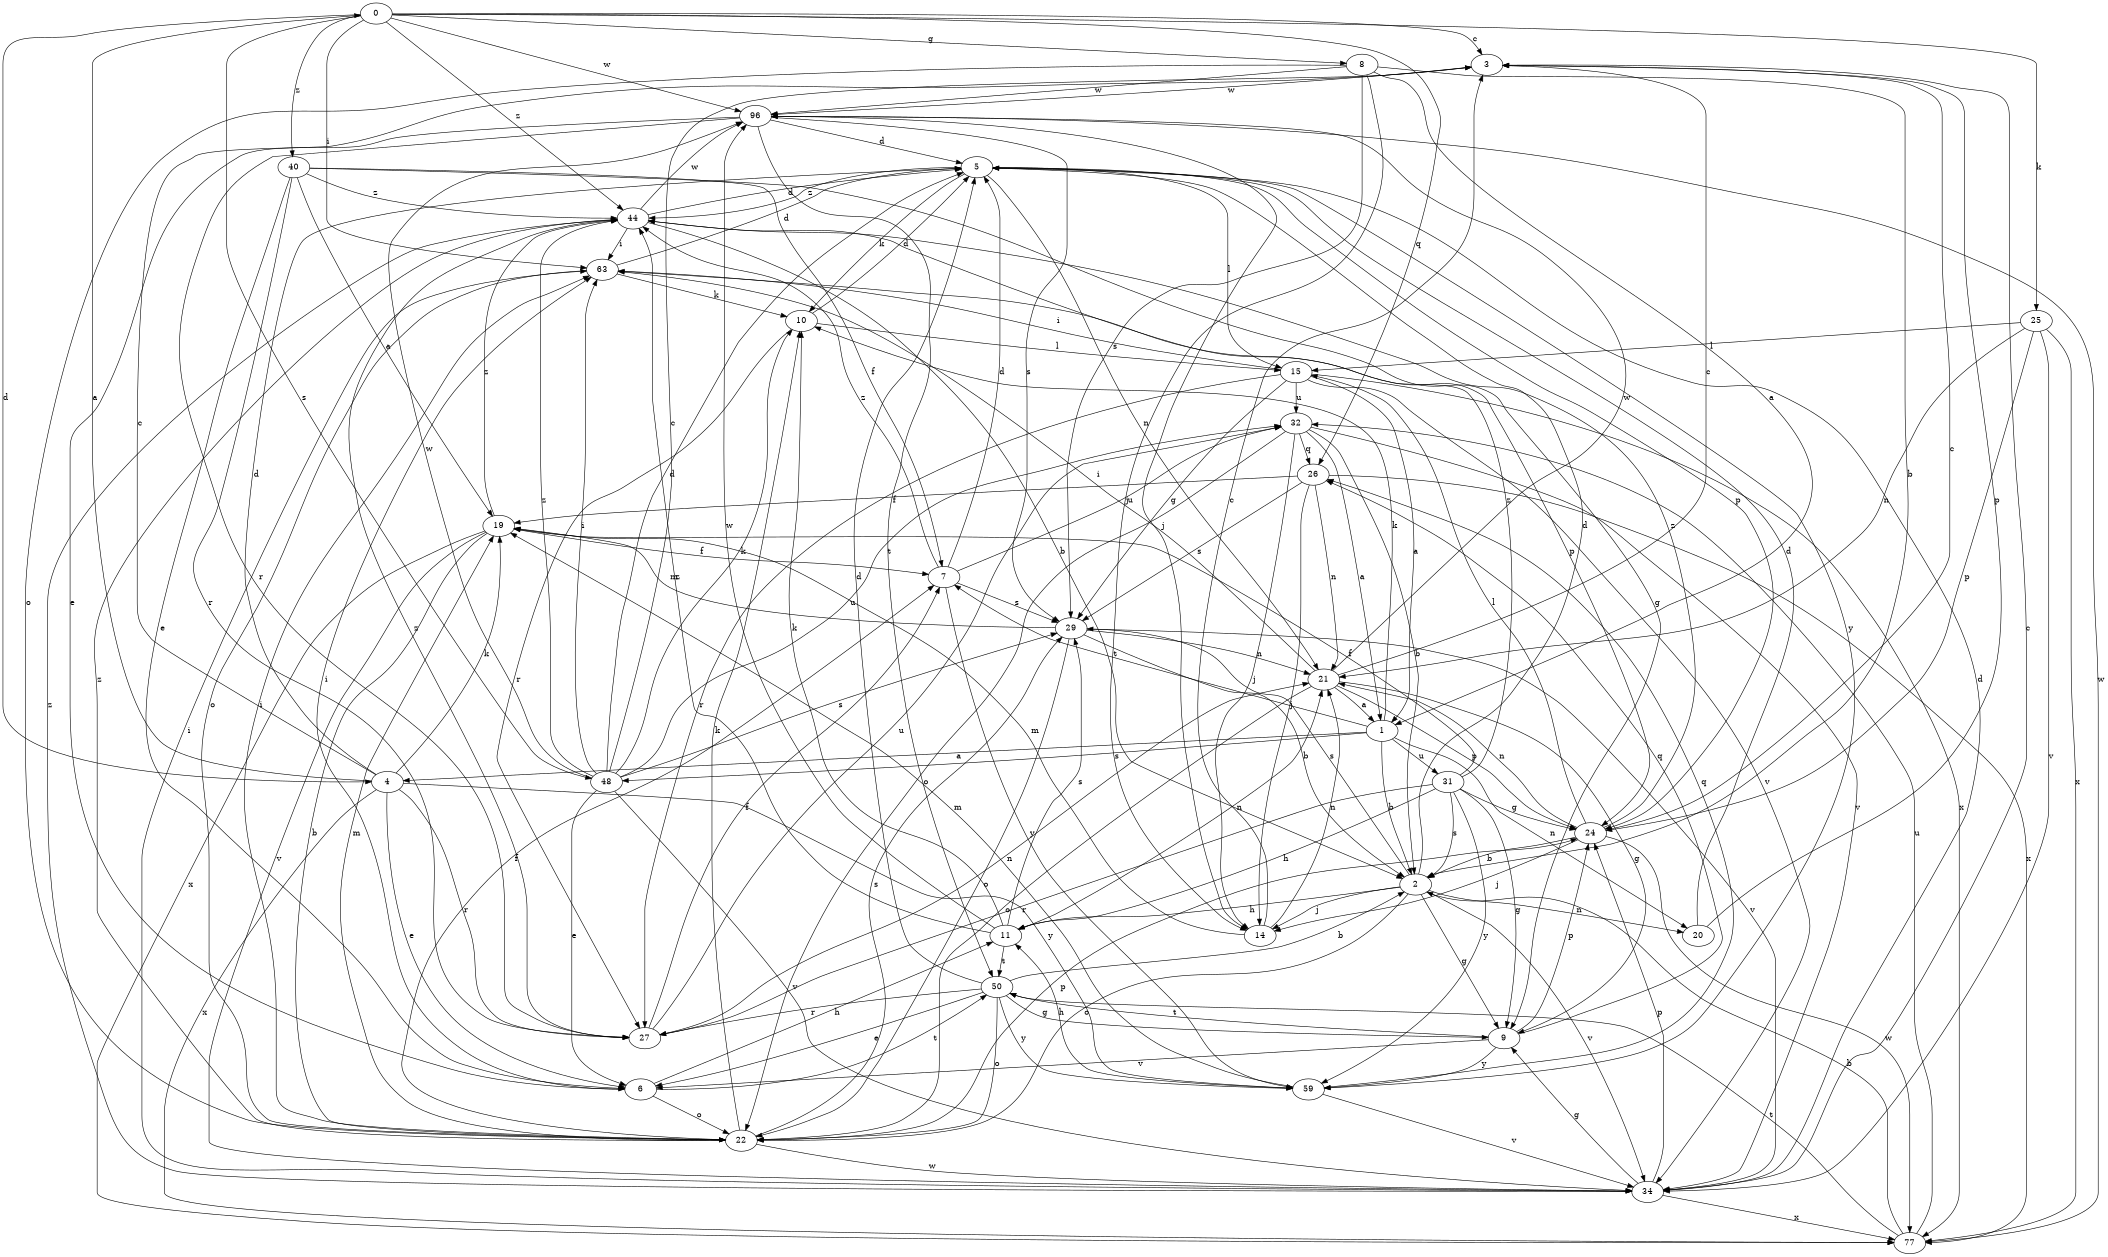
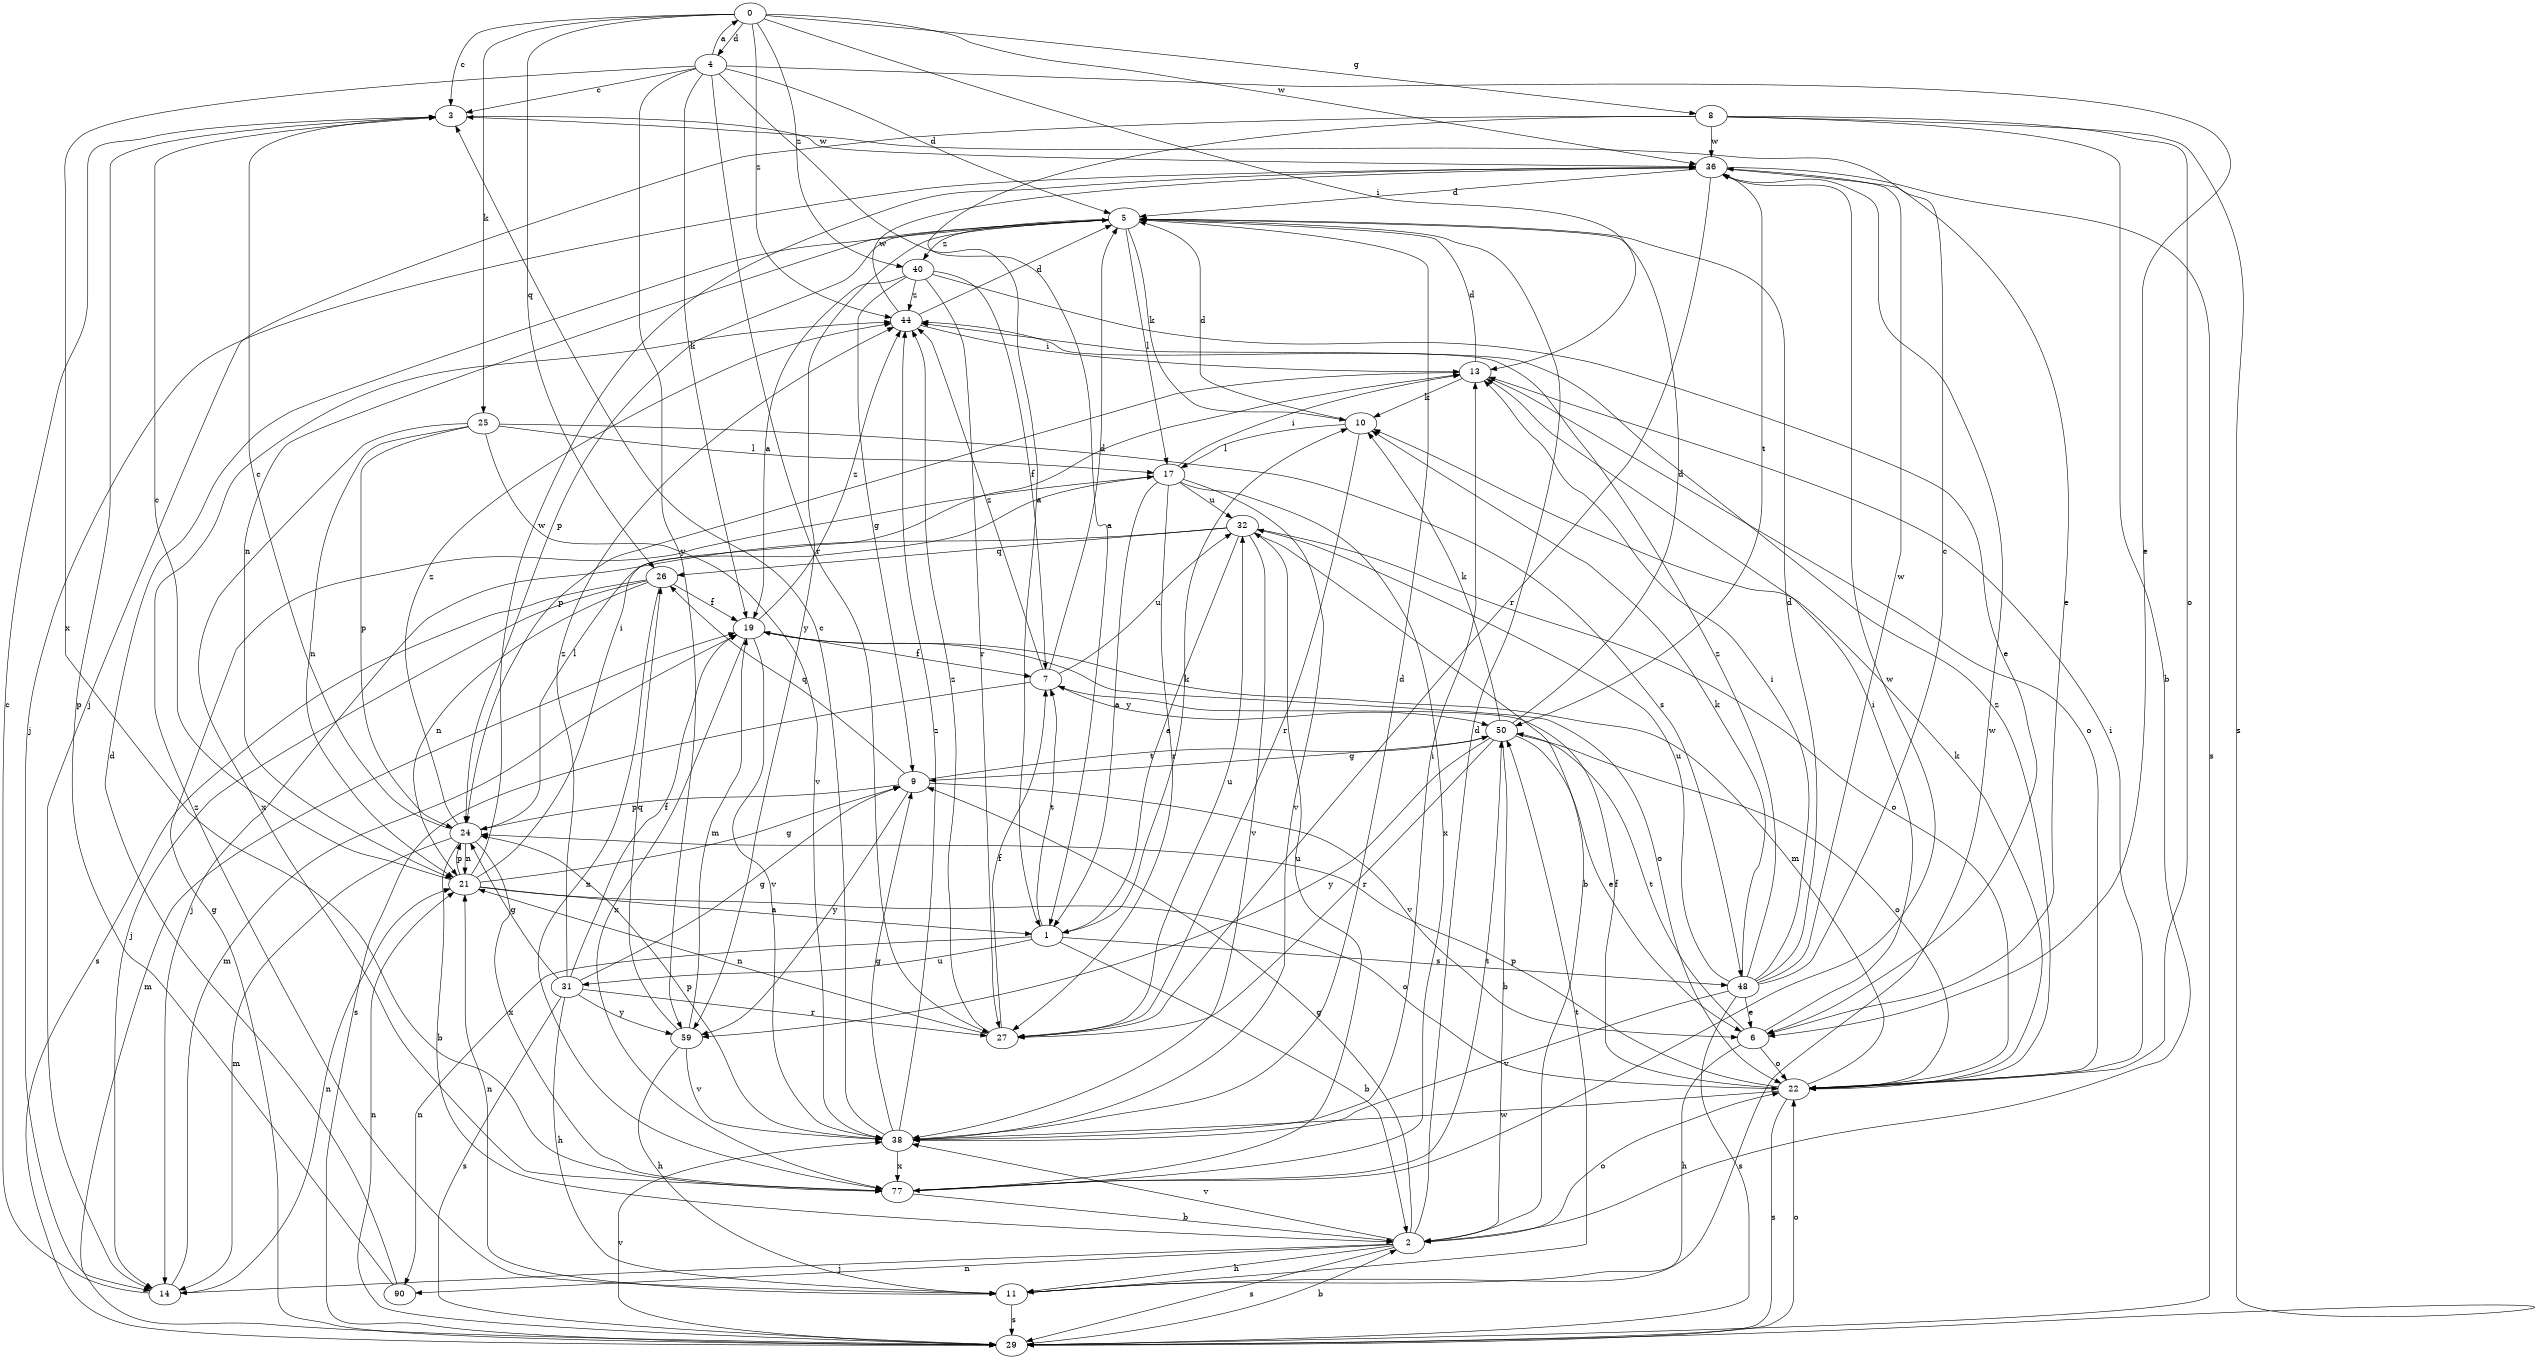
node "96": label "96" -> "36"
edge "5" -> "44": now "5" -> "40"
node "63": label "63" -> "13"
node "15": label "15" -> "17"
edge "0" -> "48": now "25" -> "48"
edge "44" -> "2": removed, label "b"
edge "11" -> "10": now "50" -> "10"
edge "1" -> "4": reversed
edge "19" -> "22": label "b" -> "o"
edge "31" -> "2": now "31" -> "29"
edge "7" -> "59": now "7" -> "50"
edge "24" -> "14": label "j" -> "m"
node "20": label "20" -> "90"
edge "24" -> "77": label "w" -> "x"
node "34": label "34" -> "38"
